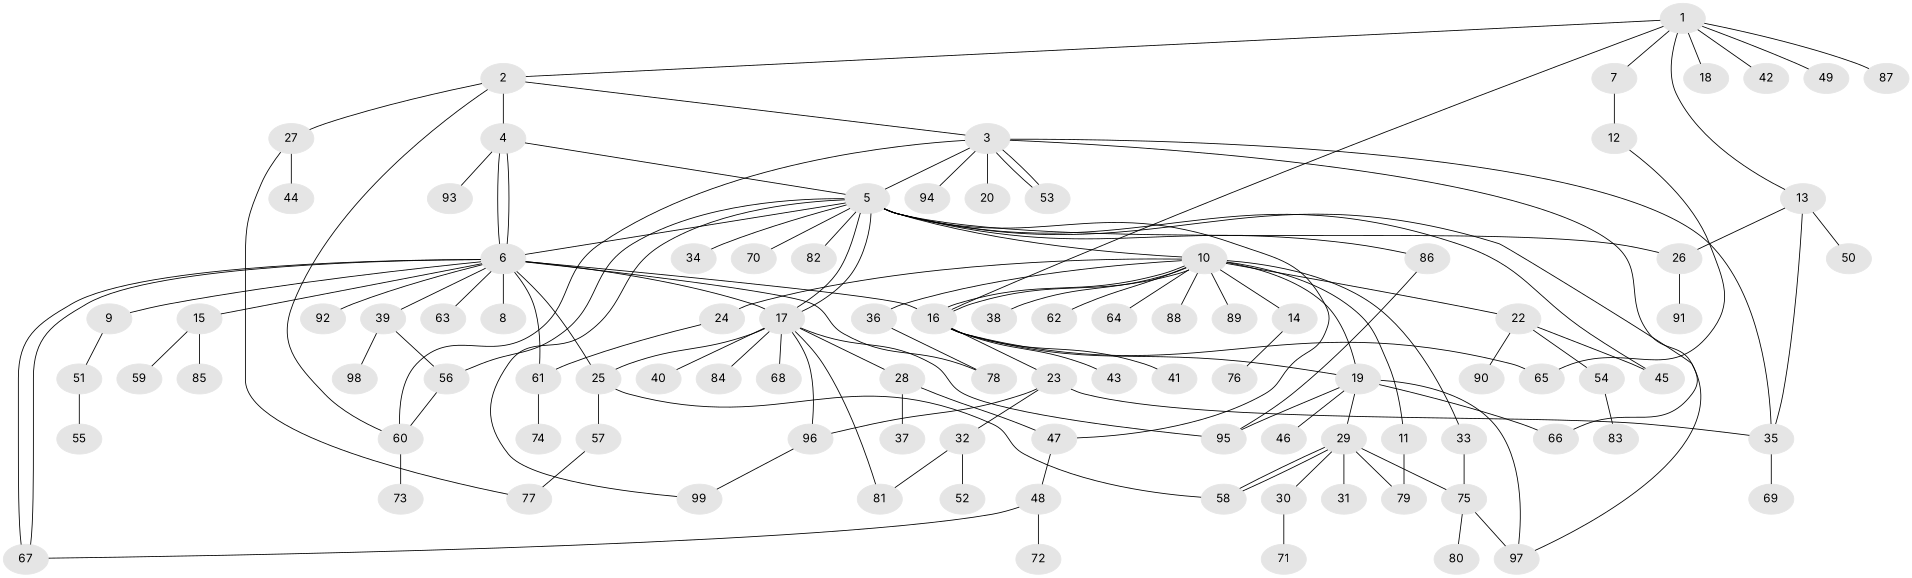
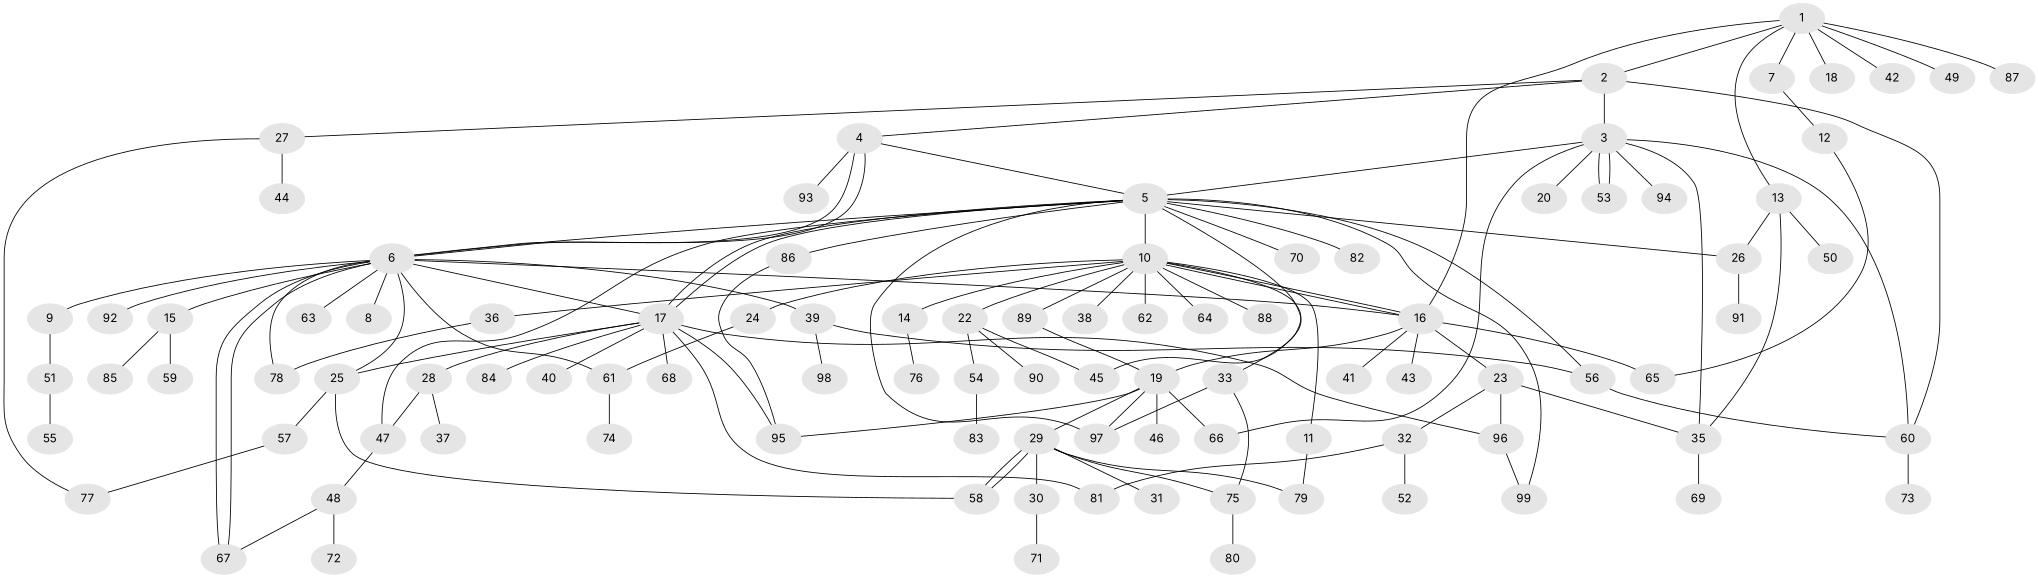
node "34": removed
edge "10" -- "19": now "89" -- "19"
edge "75" -- "97": now "33" -- "97"
